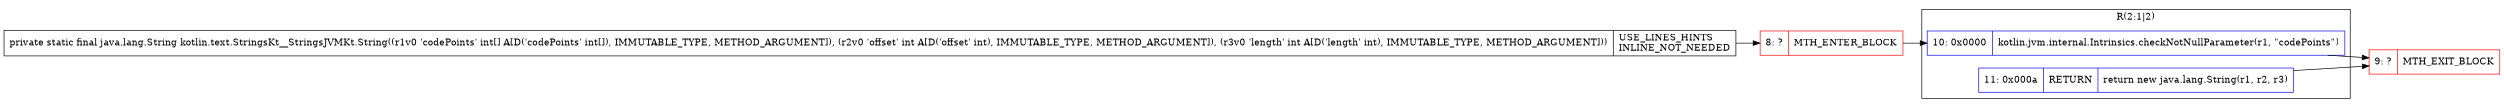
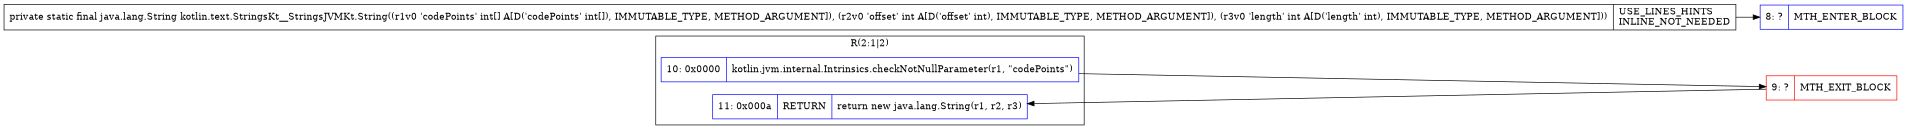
node "8: ?": color red -> blue
edge "8: ?" -> "10: 0x0000": removed
edge "11: 0x000a" -> "9: ?": reversed
